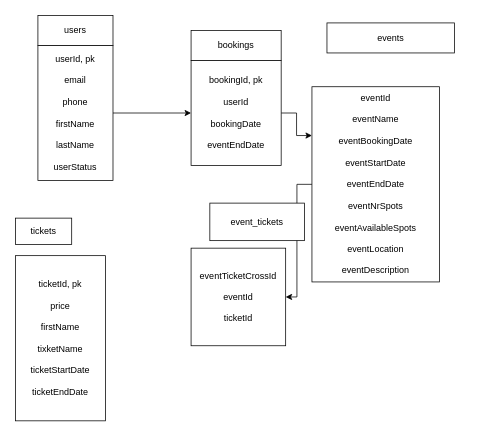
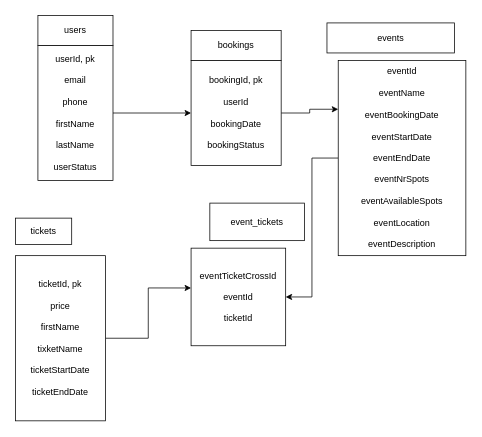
node "bookingId, pk userId bookingDate eventEndDate": label "bookingId, pk userId bookingDate eventEndDate" -> "bookingId, pk userId bookingDate bookingStatus"
node "eventId eventName eventBookingDate eventStartDate eventEndDate eventNrSpots eventAvailableSpots eventLocation eventDescription": moved (375, 184) -> (402, 158)
edge "ticketId, pk price firstName tixketName ticketStartDate ticketEndDate" -> "eventTicketCrossId eventId ticketId": added
